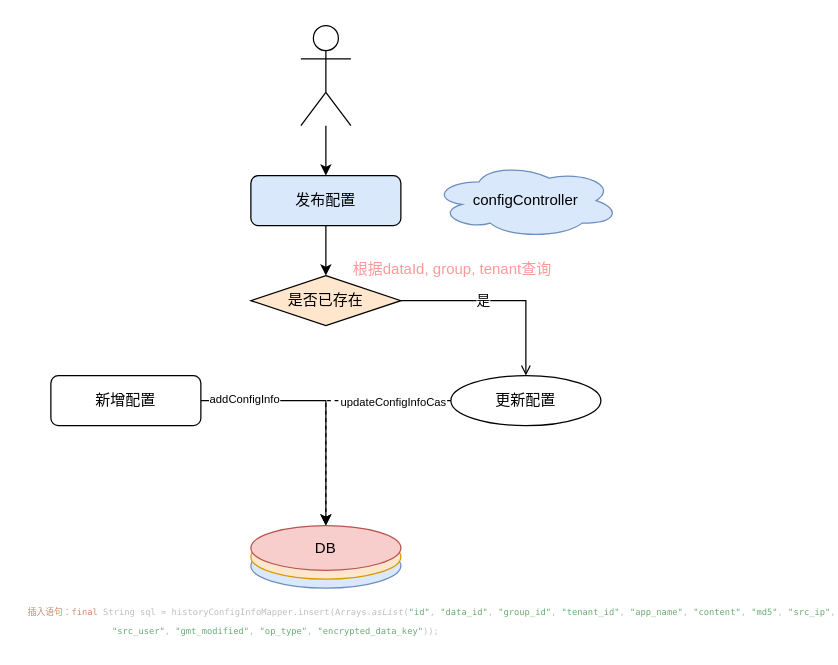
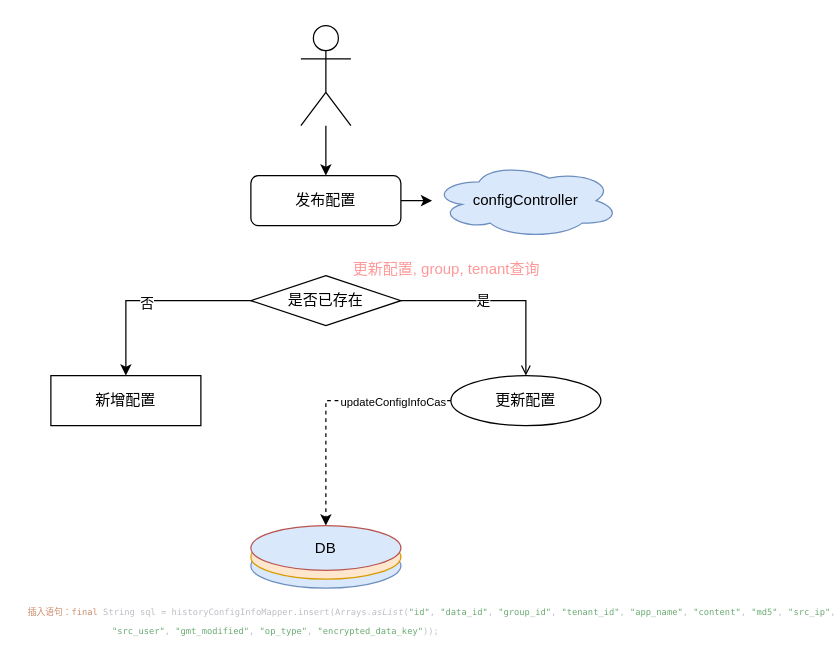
node "发布配置": fillcolor #dae8fc -> #ffffff
edge "发布配置" -> "是否已存在": now "发布配置" -> "configController"
node "根据dataId, group, tenant查询": label "根据dataId, group, tenant查询" -> "更新配置, group, tenant查询"
edge "是否已存在" -> "新增配置": added, label "否"
node "是否已存在": fillcolor #ffe6cc -> #ffffff
node "新增配置": shape rounded rectangle -> rectangle
edge "新增配置" -> "DB": removed, label "addConfigInfo"
node "DB": fillcolor #f8cecc -> #dae8fc
